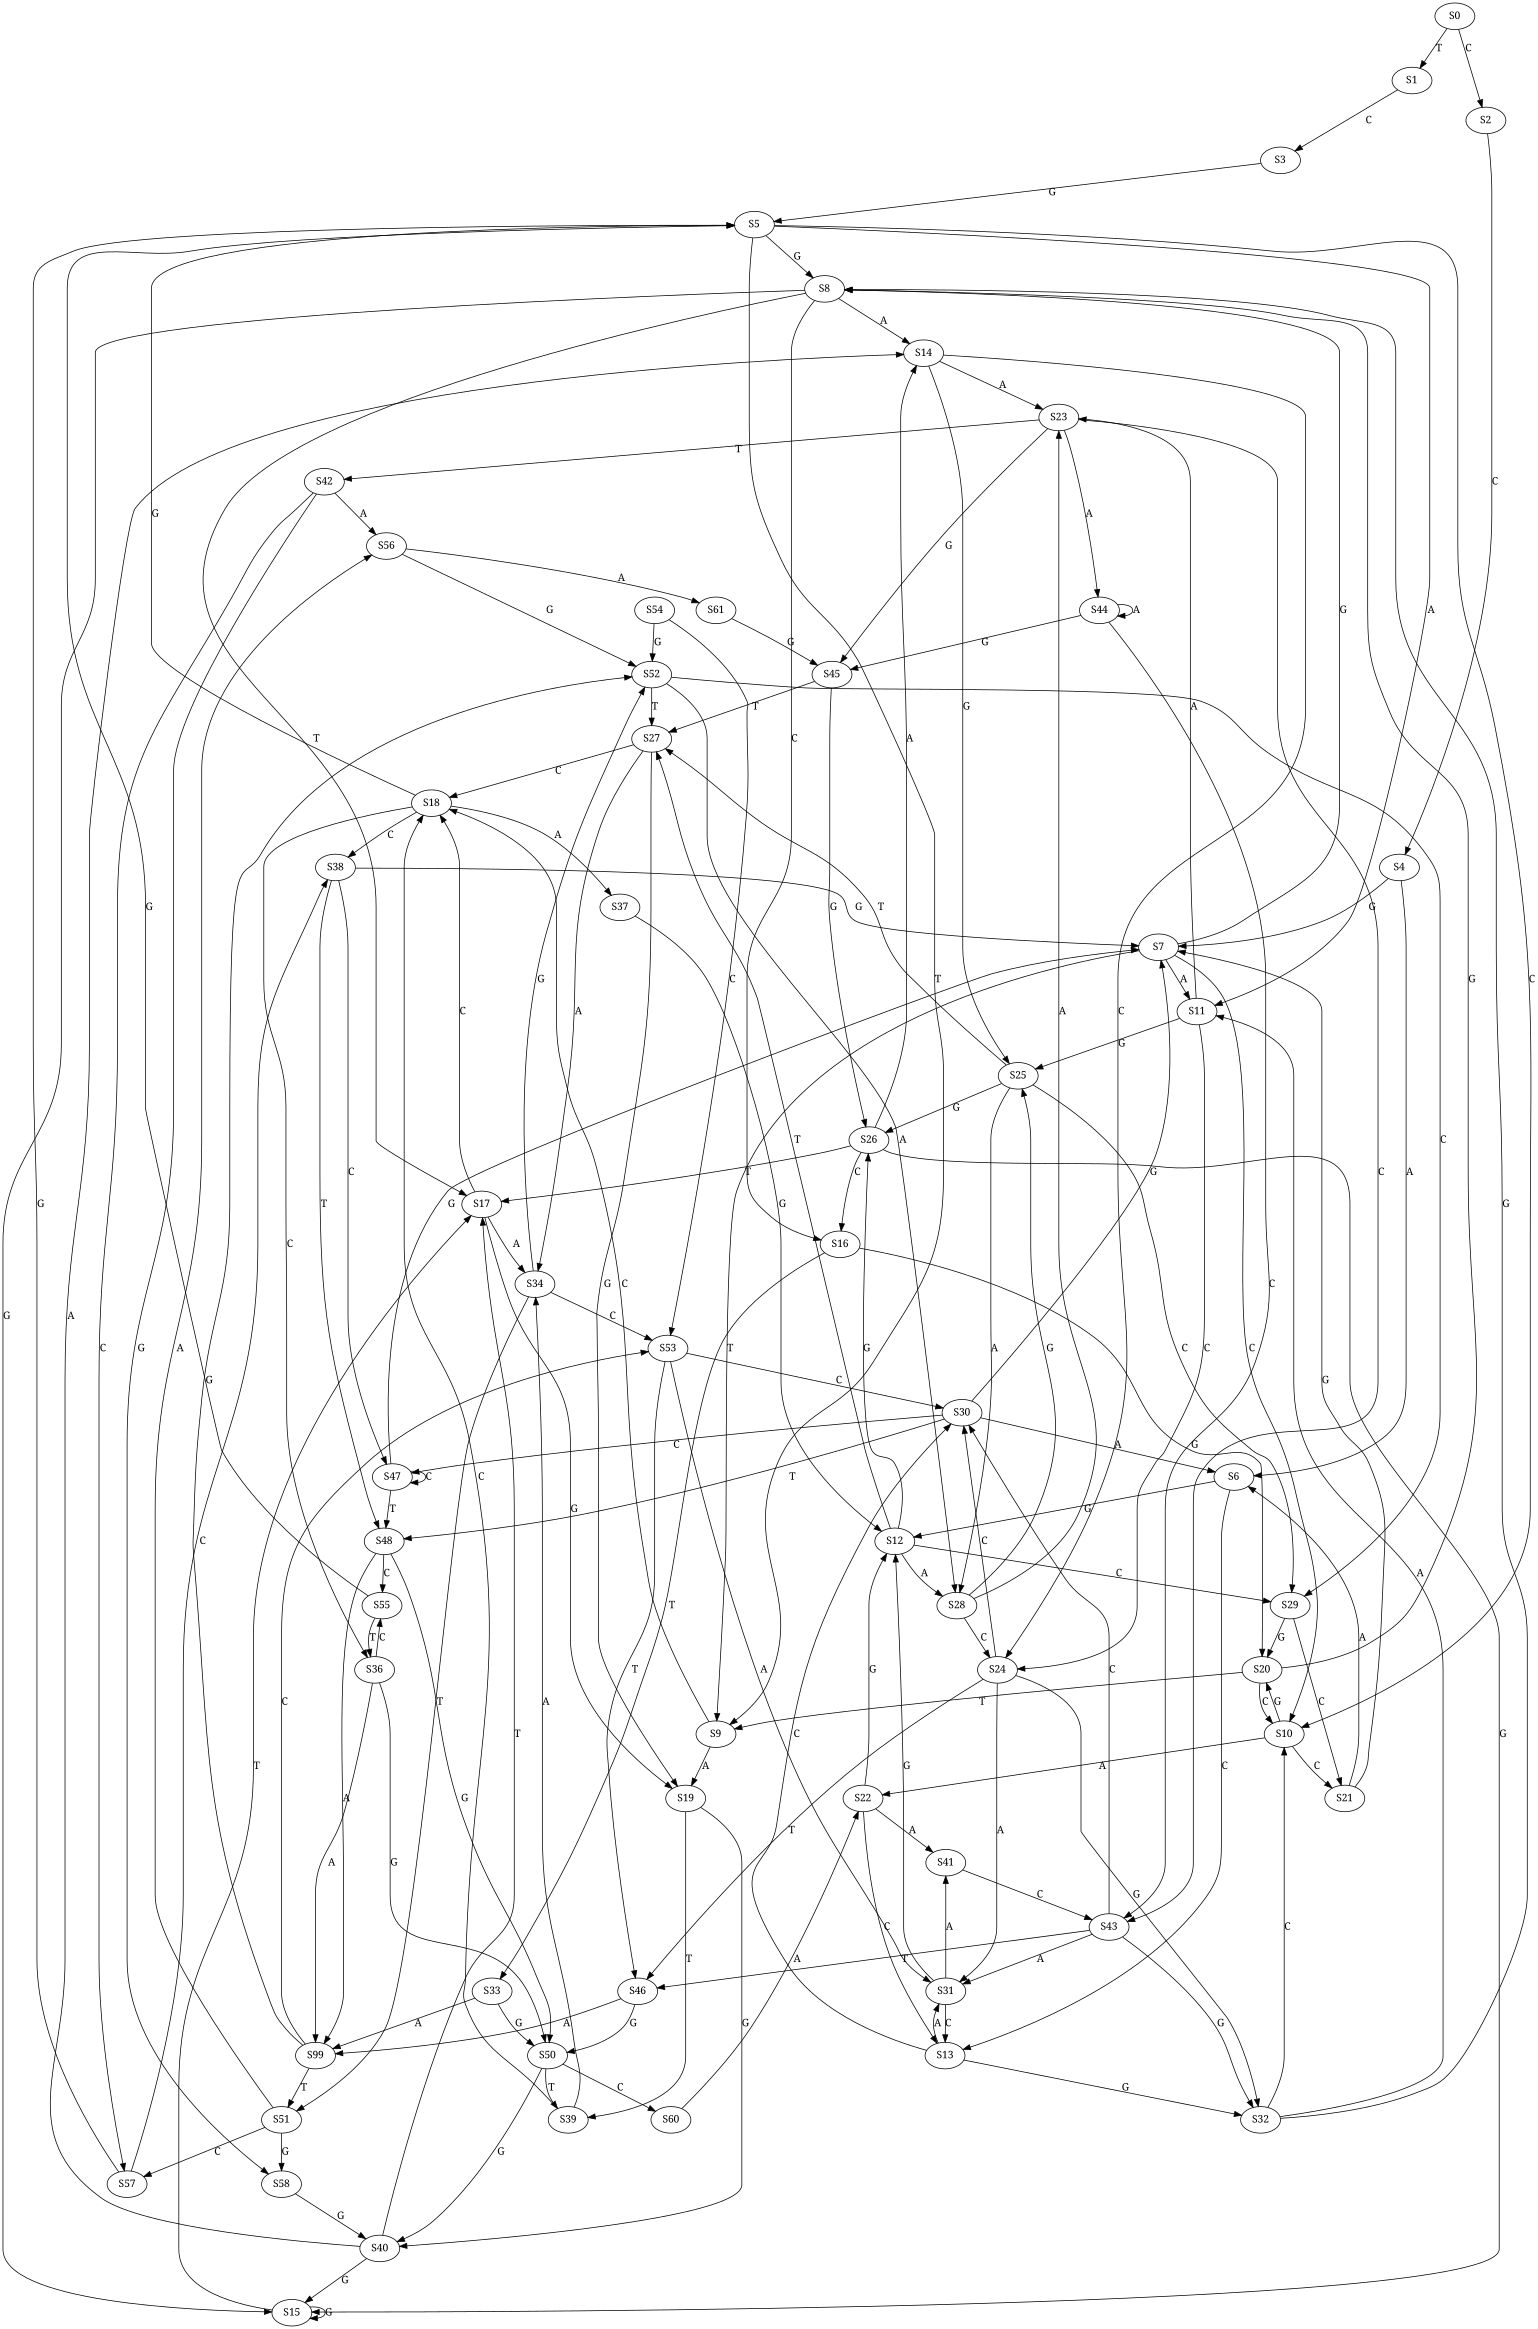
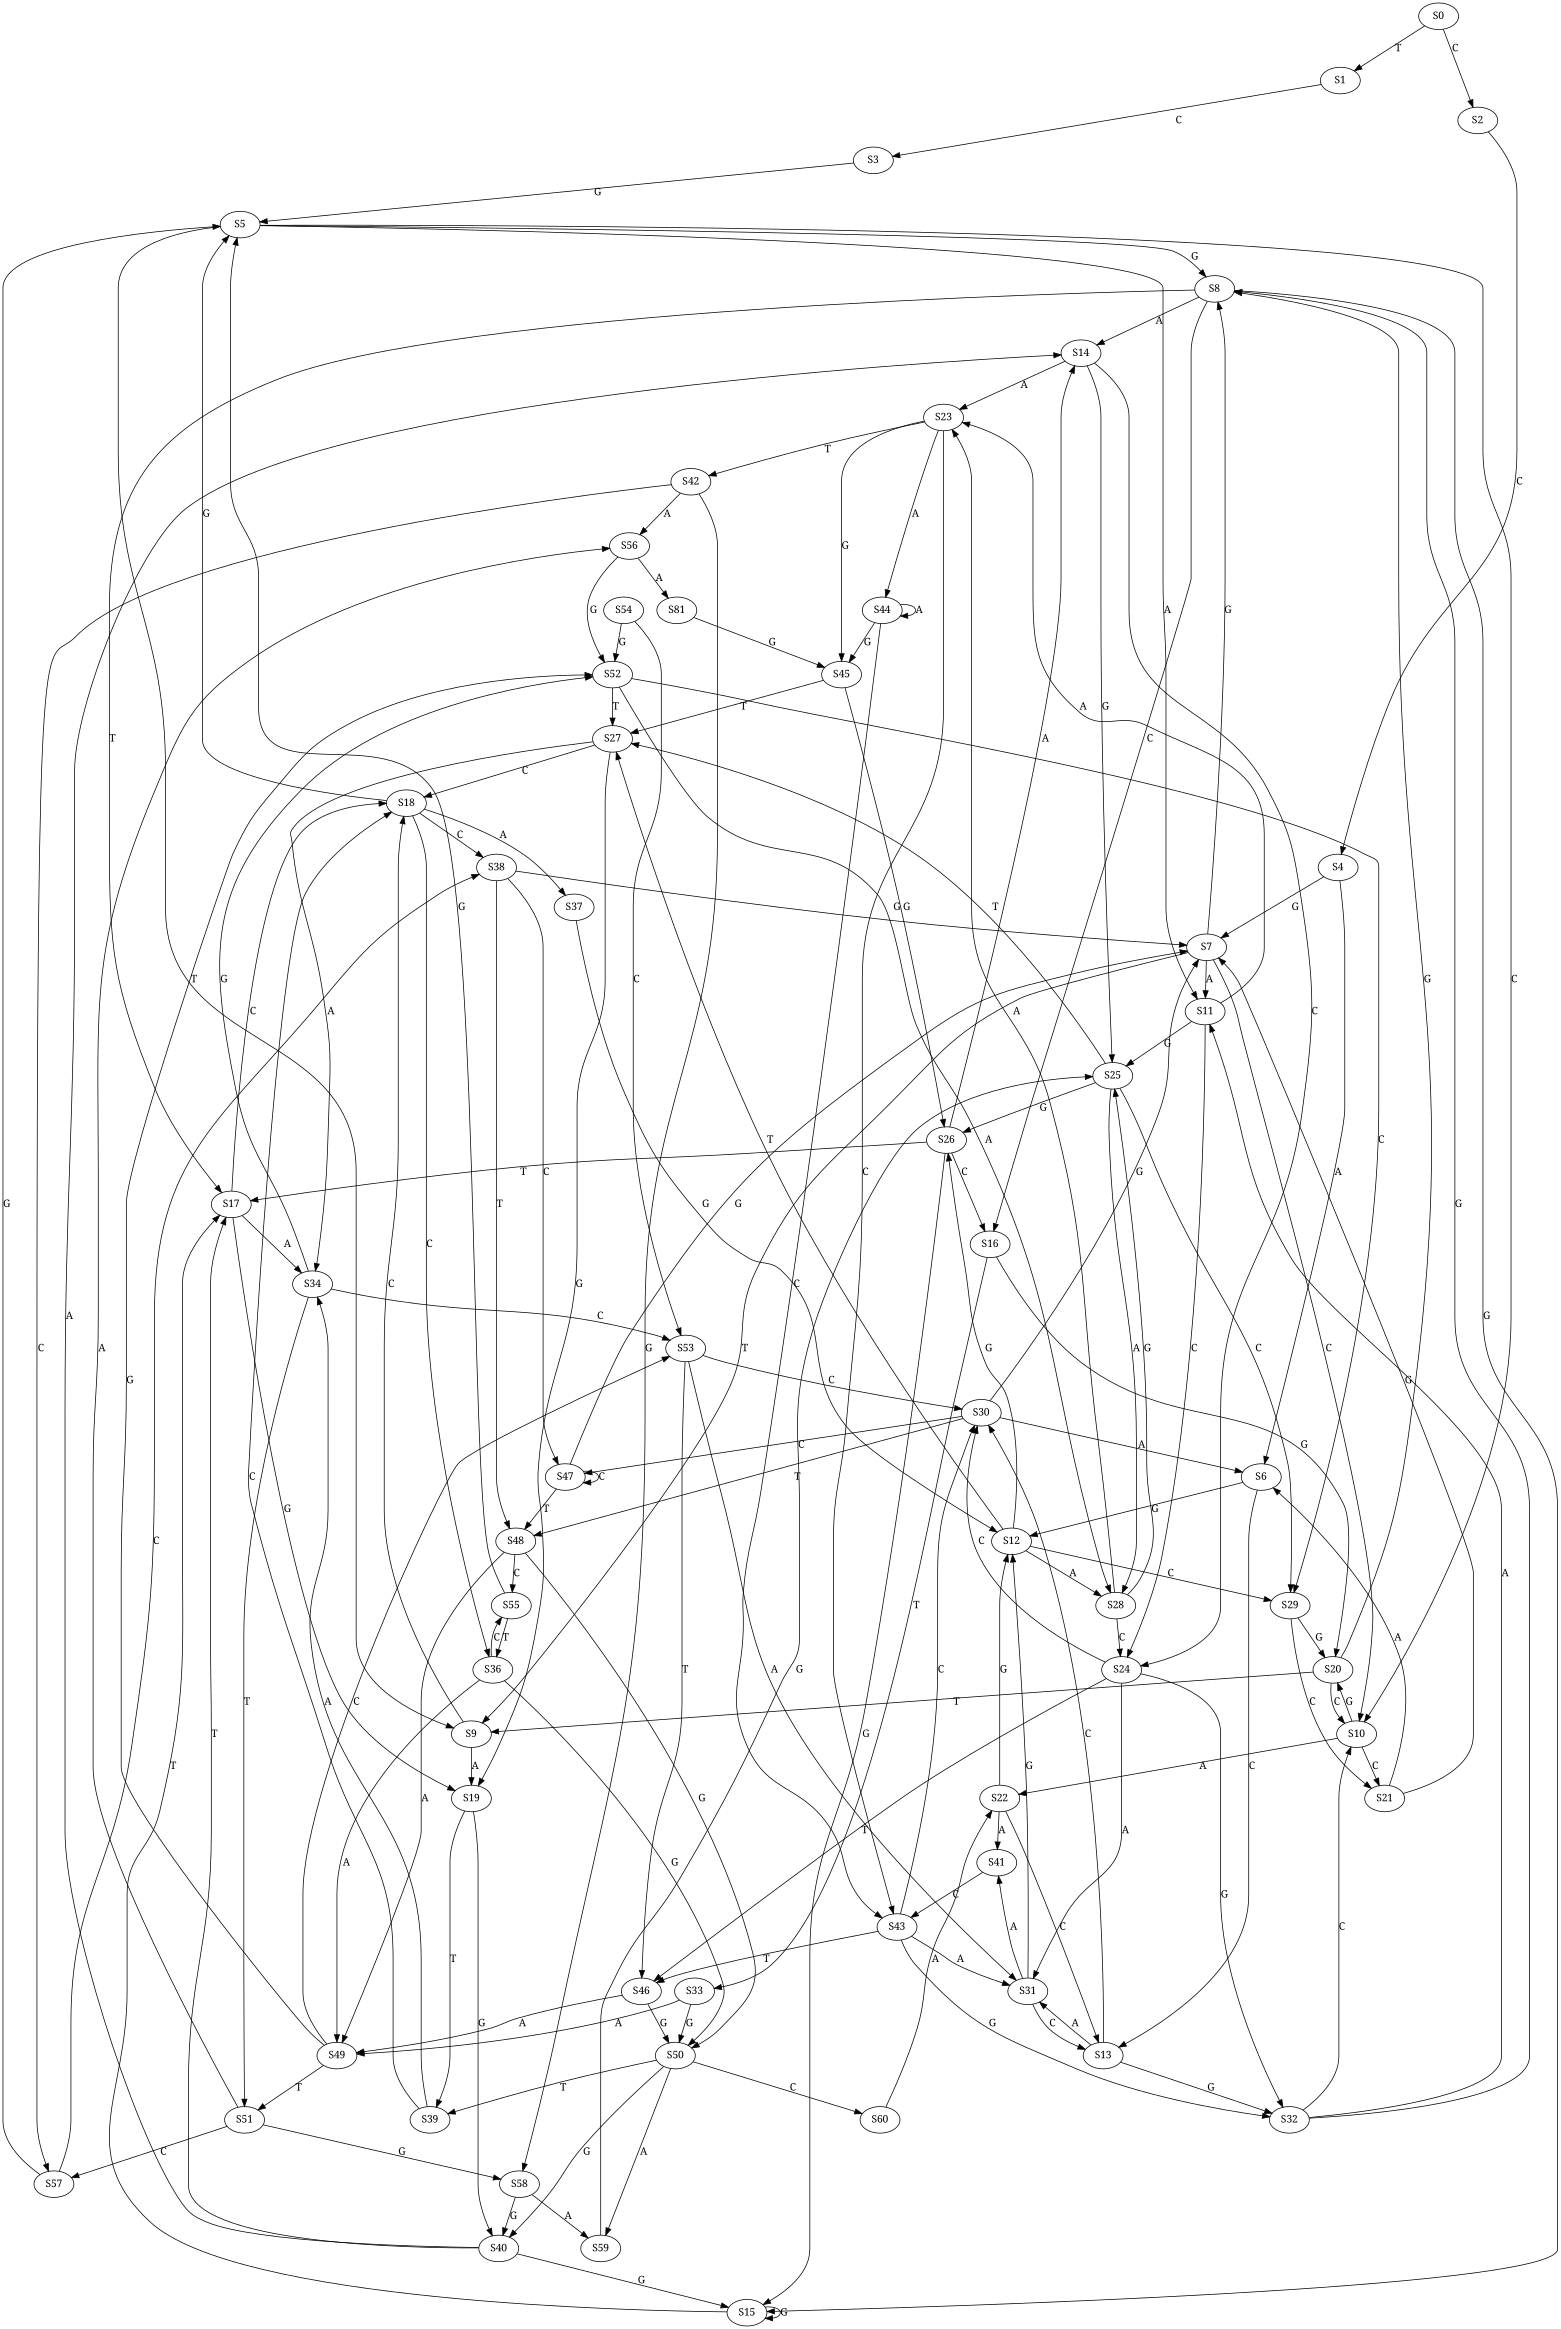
node "S61": label "S61" -> "S81"
node "S99": label "S99" -> "S49"
node "S59": added
